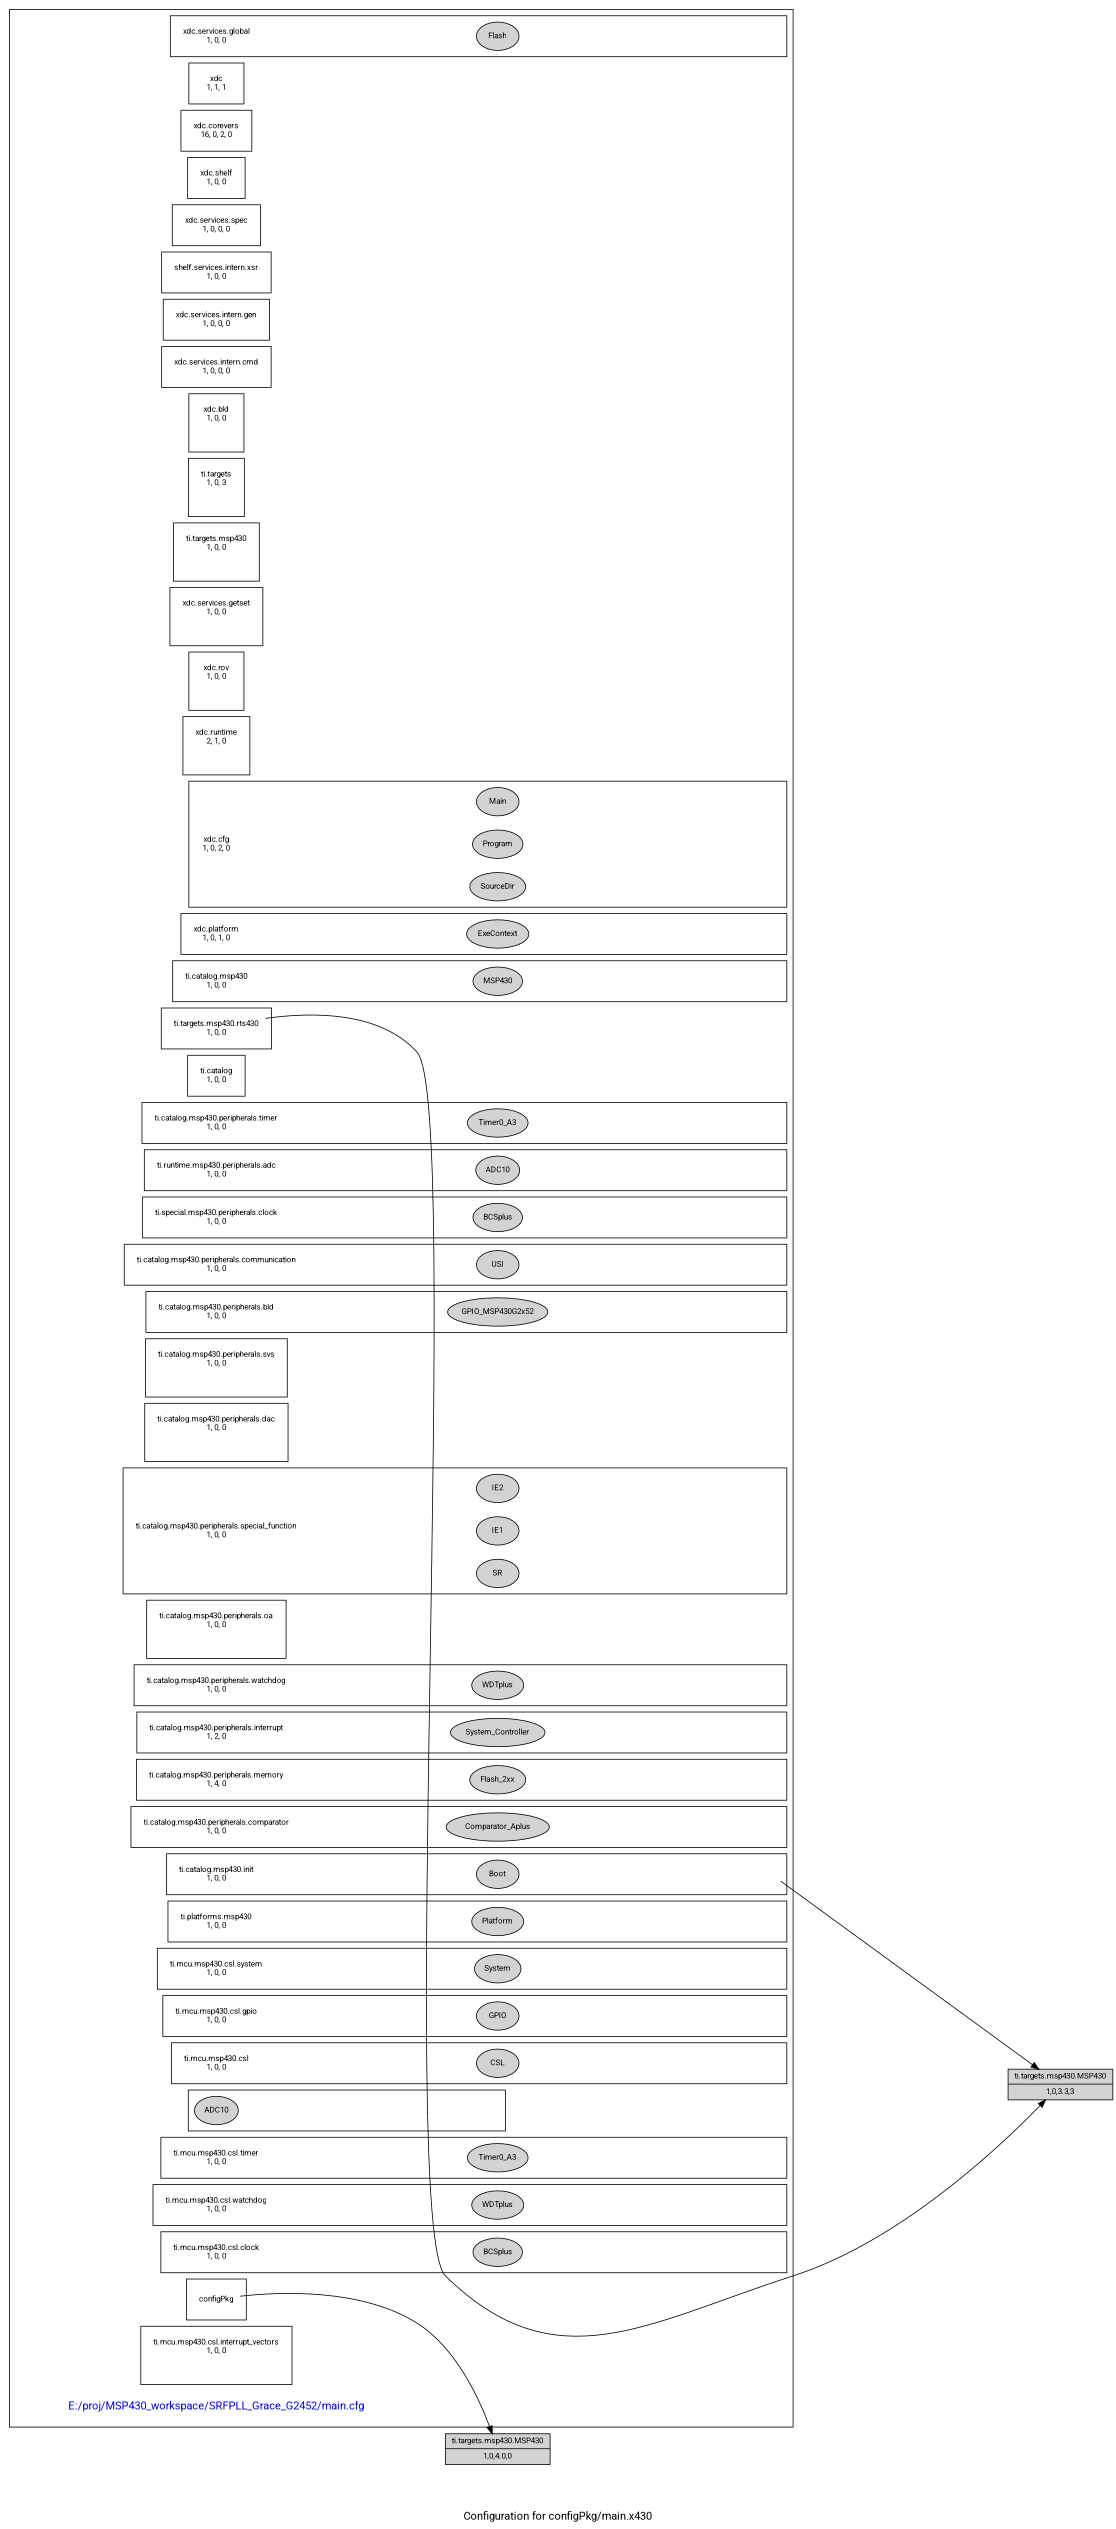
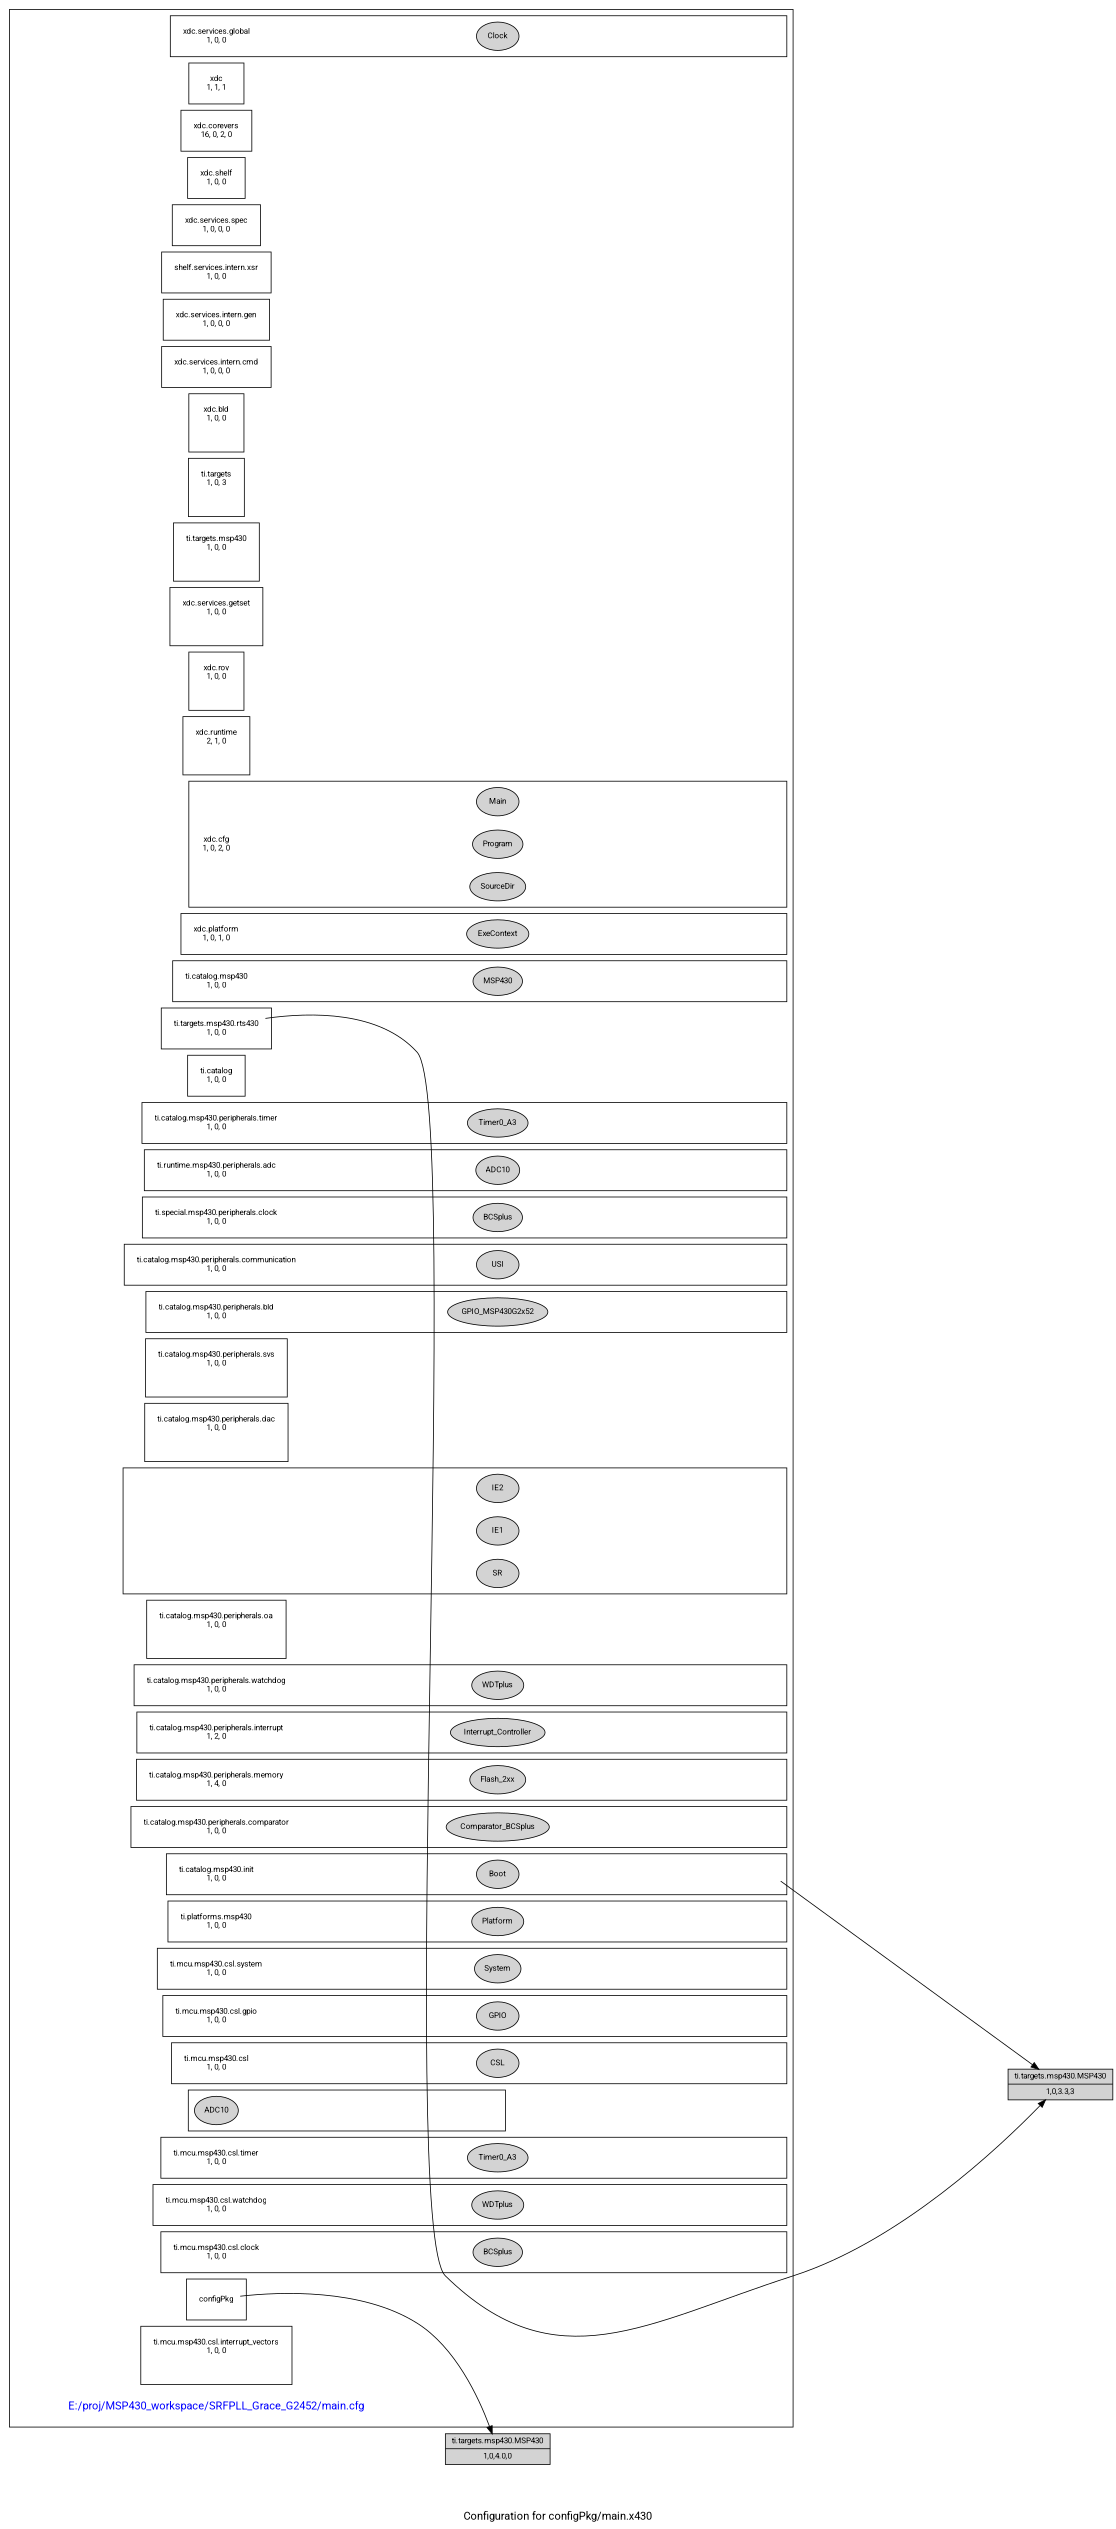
node "Flash": label "Flash" -> "Clock"
node "ti.catalog.msp430.peripherals.special_function 1, 0, 0": removed
node "System_Controller": label "System_Controller" -> "Interrupt_Controller"
node "Comparator_Aplus": label "Comparator_Aplus" -> "Comparator_BCSplus"
